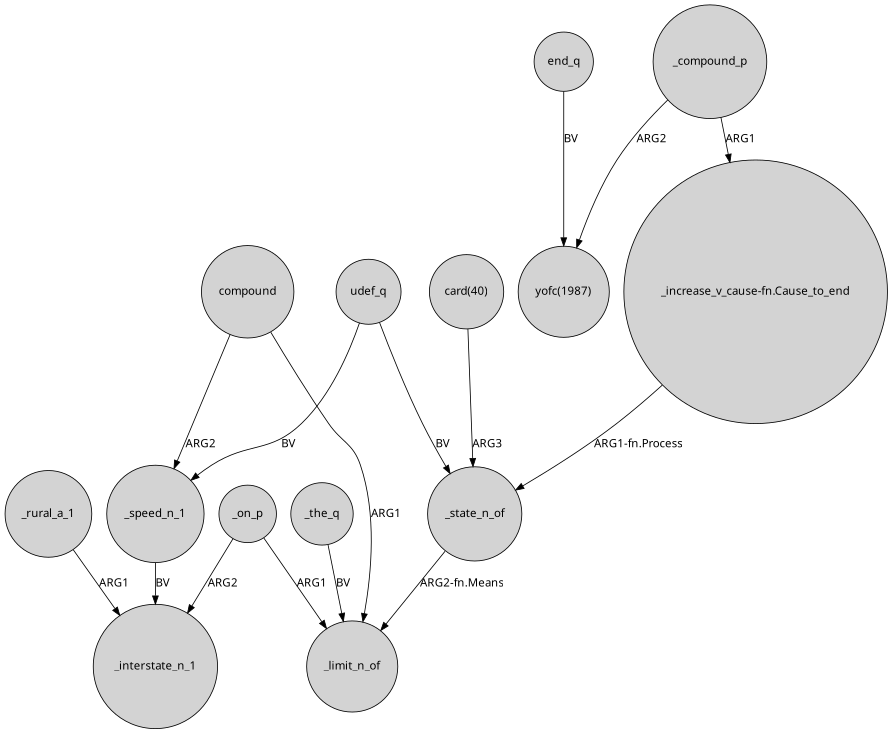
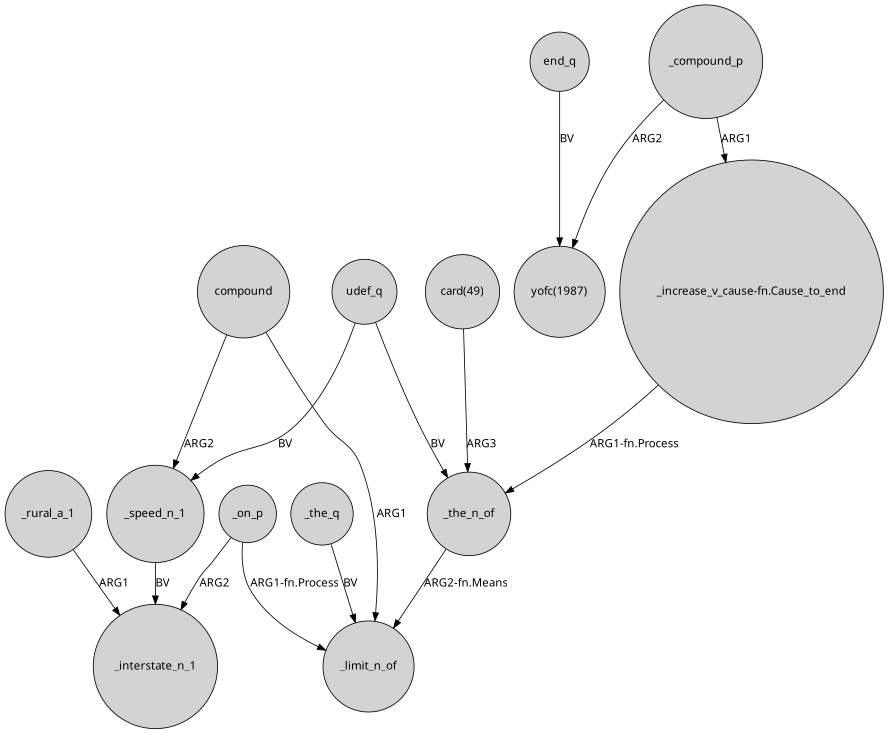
node "card(40)": label "card(40)" -> "card(49)"
node "_state_n_of": label "_state_n_of" -> "_the_n_of"
edge "_on_p" -> "_limit_n_of": label "ARG1" -> "ARG1-fn.Process"
